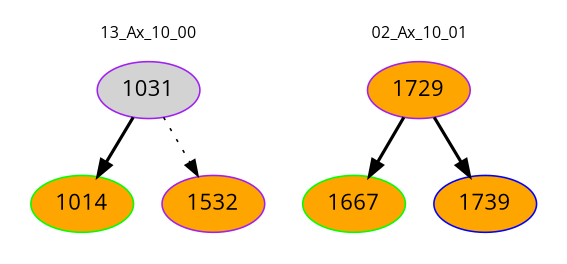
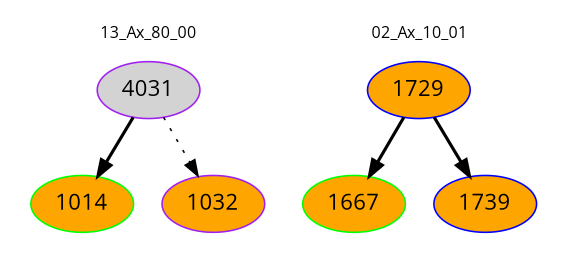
cluster "13_Ax_10_00": label "13_Ax_10_00" -> "13_Ax_80_00"
node "1031": label "1031" -> "4031"
node "1729": color purple -> blue
node "1532": label "1532" -> "1032"
